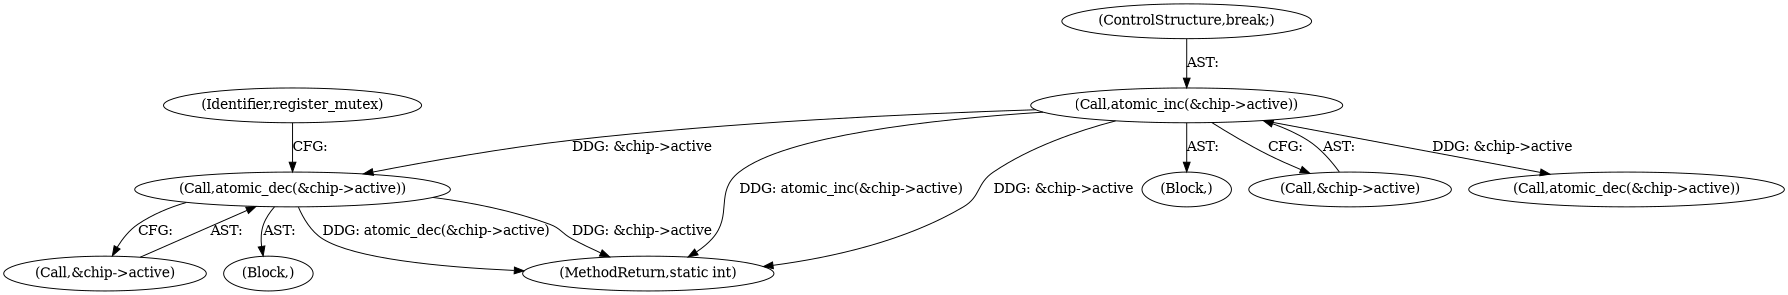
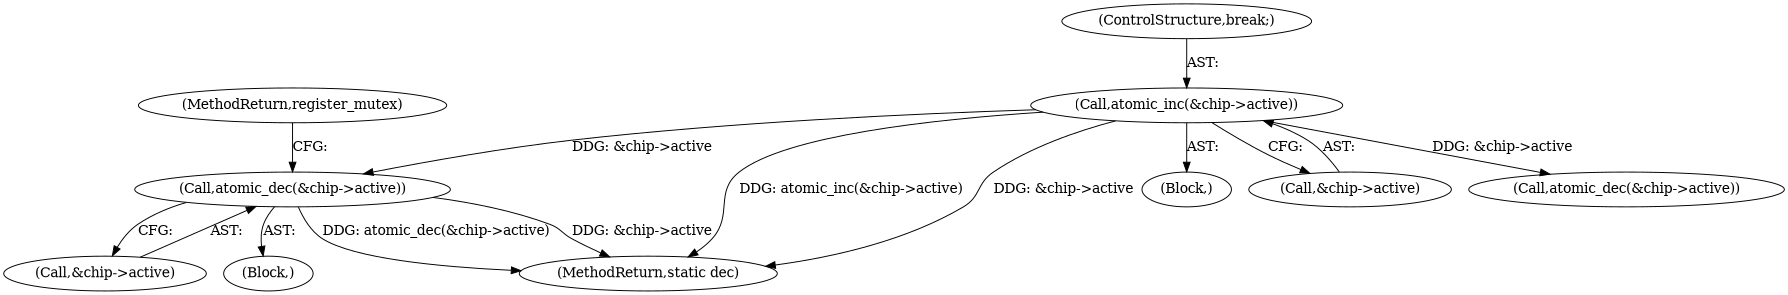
node "(Identifier,register_mutex)": label "(Identifier,register_mutex)" -> "(MethodReturn,register_mutex)"
node "(MethodReturn,static int)": label "(MethodReturn,static int)" -> "(MethodReturn,static dec)"
